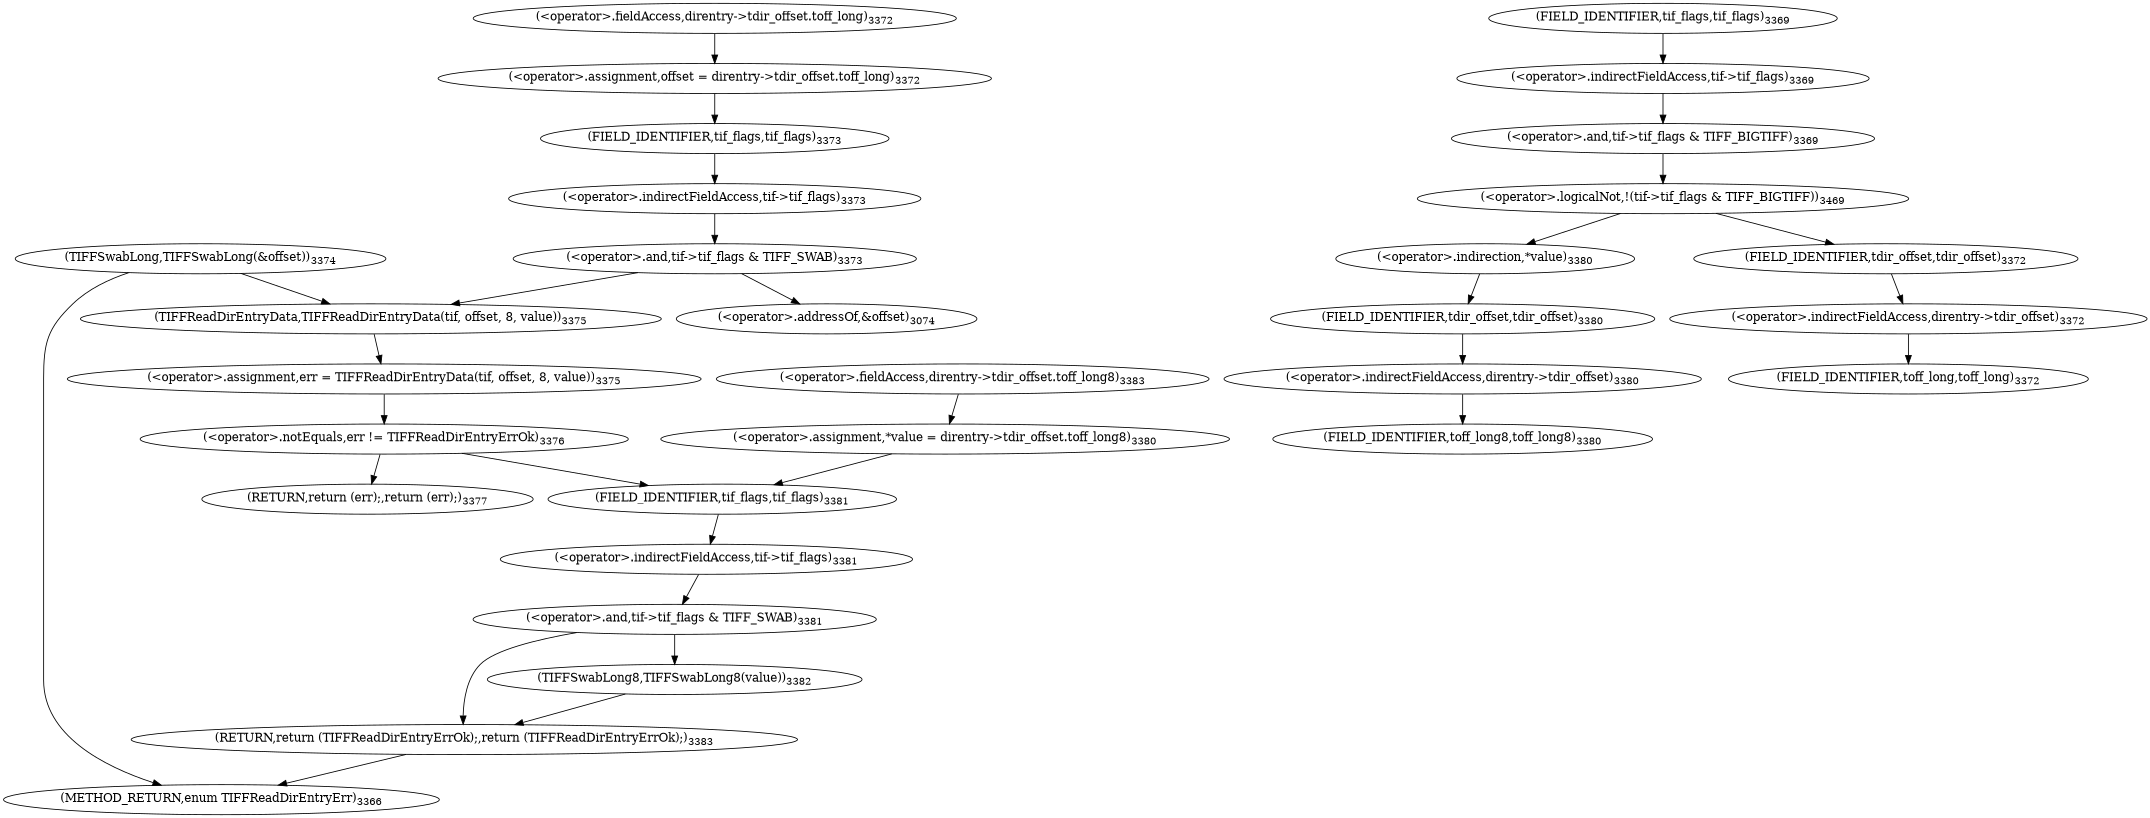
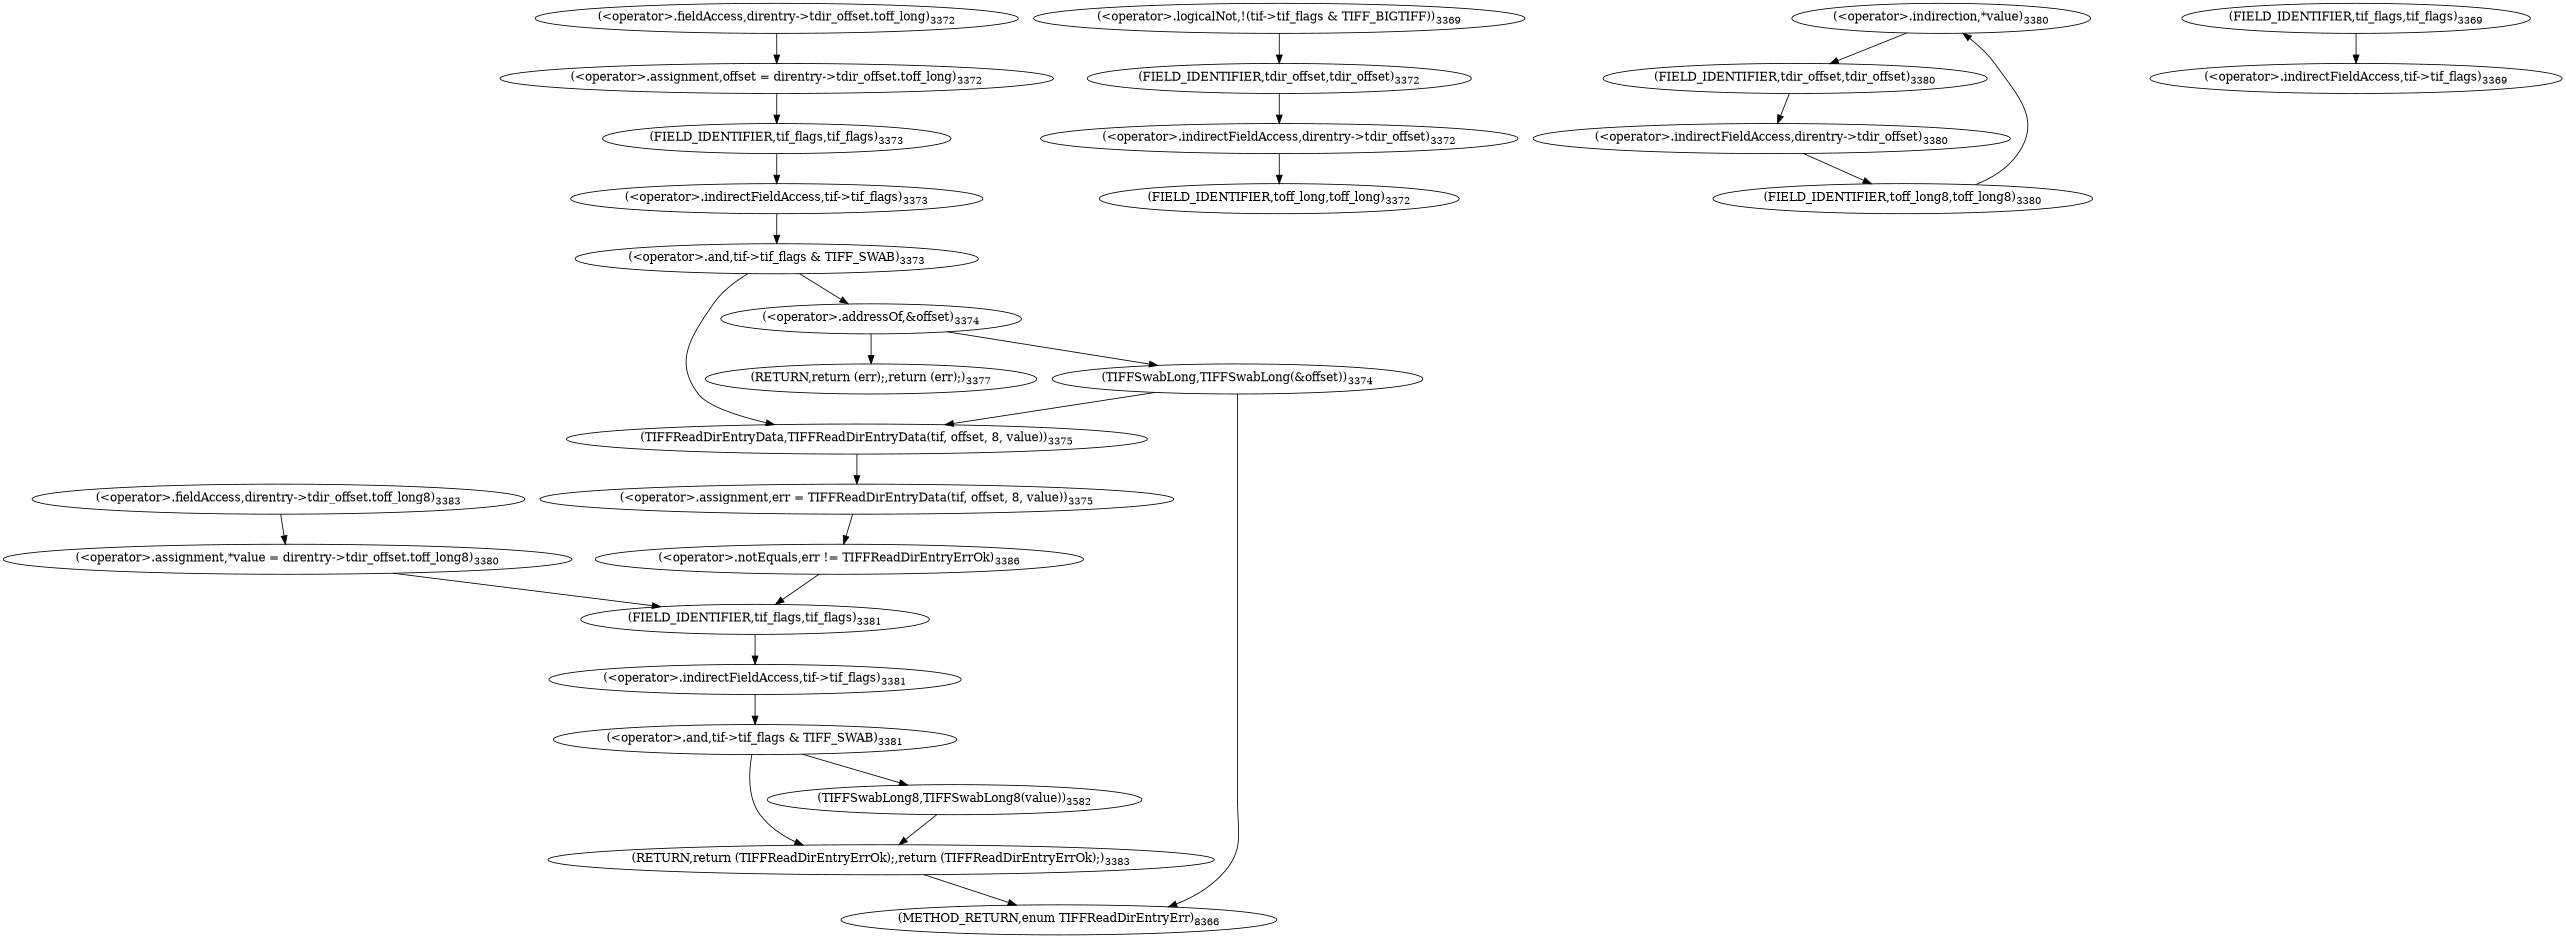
node "(<operator>.and,tif->tif_flags & TIFF_BIGTIFF)": removed
node "(<operator>.logicalNot,!(tif->tif_flags & TIFF_BIGTIFF))": text "3469" -> "3369"
edge "(<operator>.logicalNot,!(tif->tif_flags & TIFF_BIGTIFF))" -> "(<operator>.indirection,*value)": now "(FIELD_IDENTIFIER,toff_long8,toff_long8)" -> "(<operator>.indirection,*value)"
node "(<operator>.addressOf,&offset)": text "3074" -> "3374"
edge "(<operator>.addressOf,&offset)" -> "(TIFFSwabLong,TIFFSwabLong(&offset))": added
node "(<operator>.notEquals,err != TIFFReadDirEntryErrOk)": text "3376" -> "3386"
edge "(<operator>.notEquals,err != TIFFReadDirEntryErrOk)" -> "(RETURN,return (err);,return (err);)": now "(<operator>.addressOf,&offset)" -> "(RETURN,return (err);,return (err);)"
node "(TIFFSwabLong8,TIFFSwabLong8(value))": text "3382" -> "3582"
node "(METHOD_RETURN,enum TIFFReadDirEntryErr)": text "3366" -> "8366"
